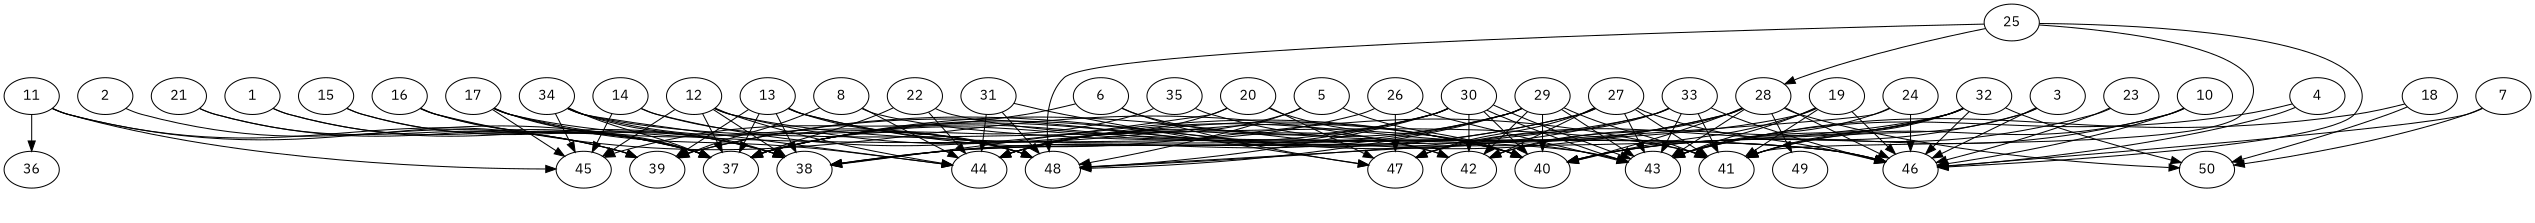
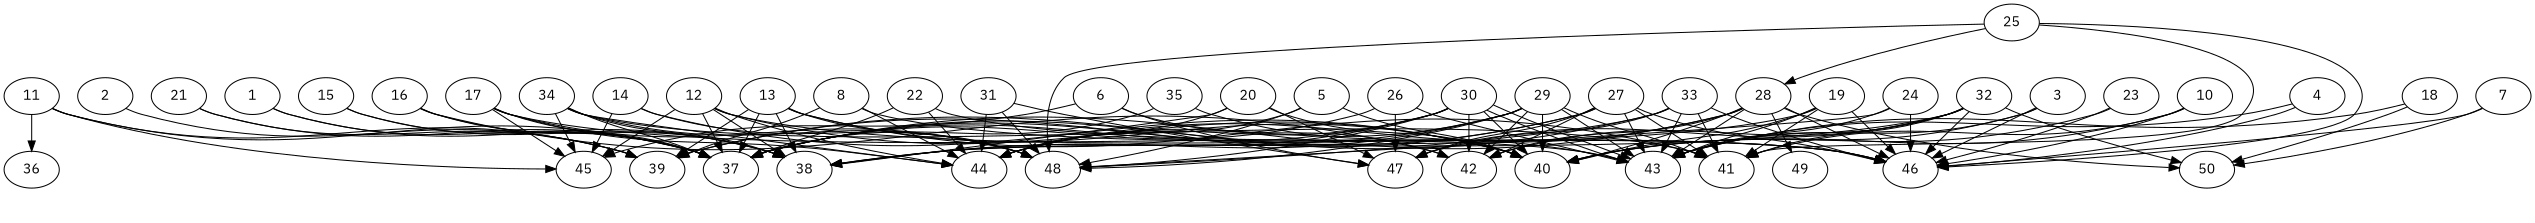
edge "3" -> "41": now "3" -> "43"
